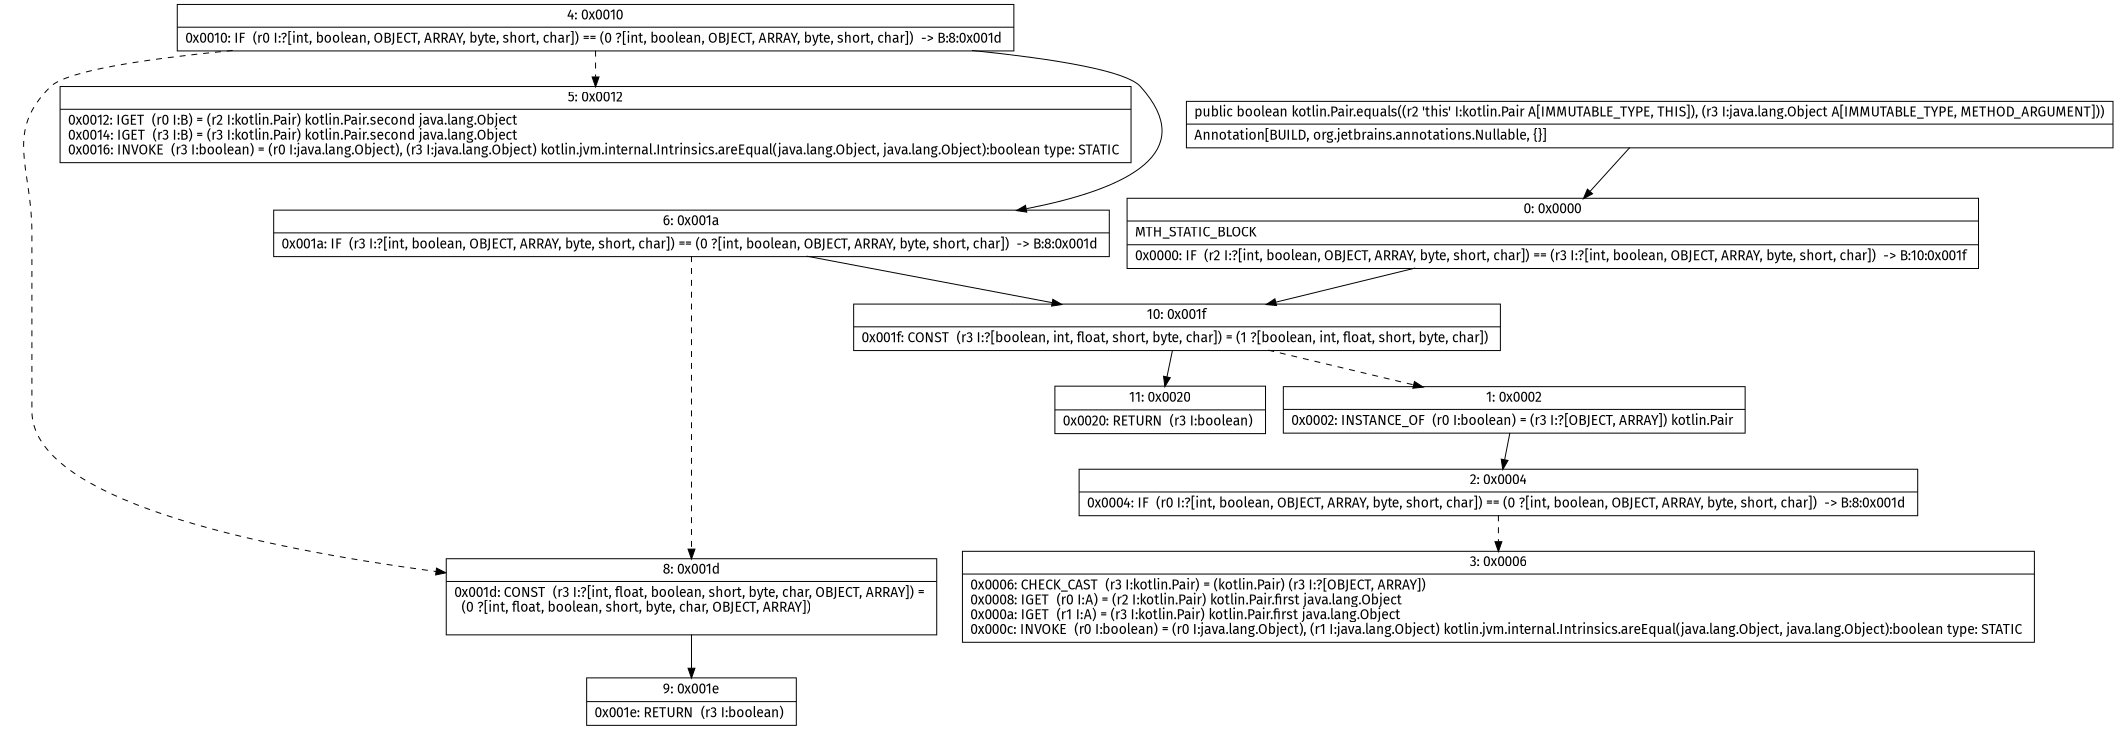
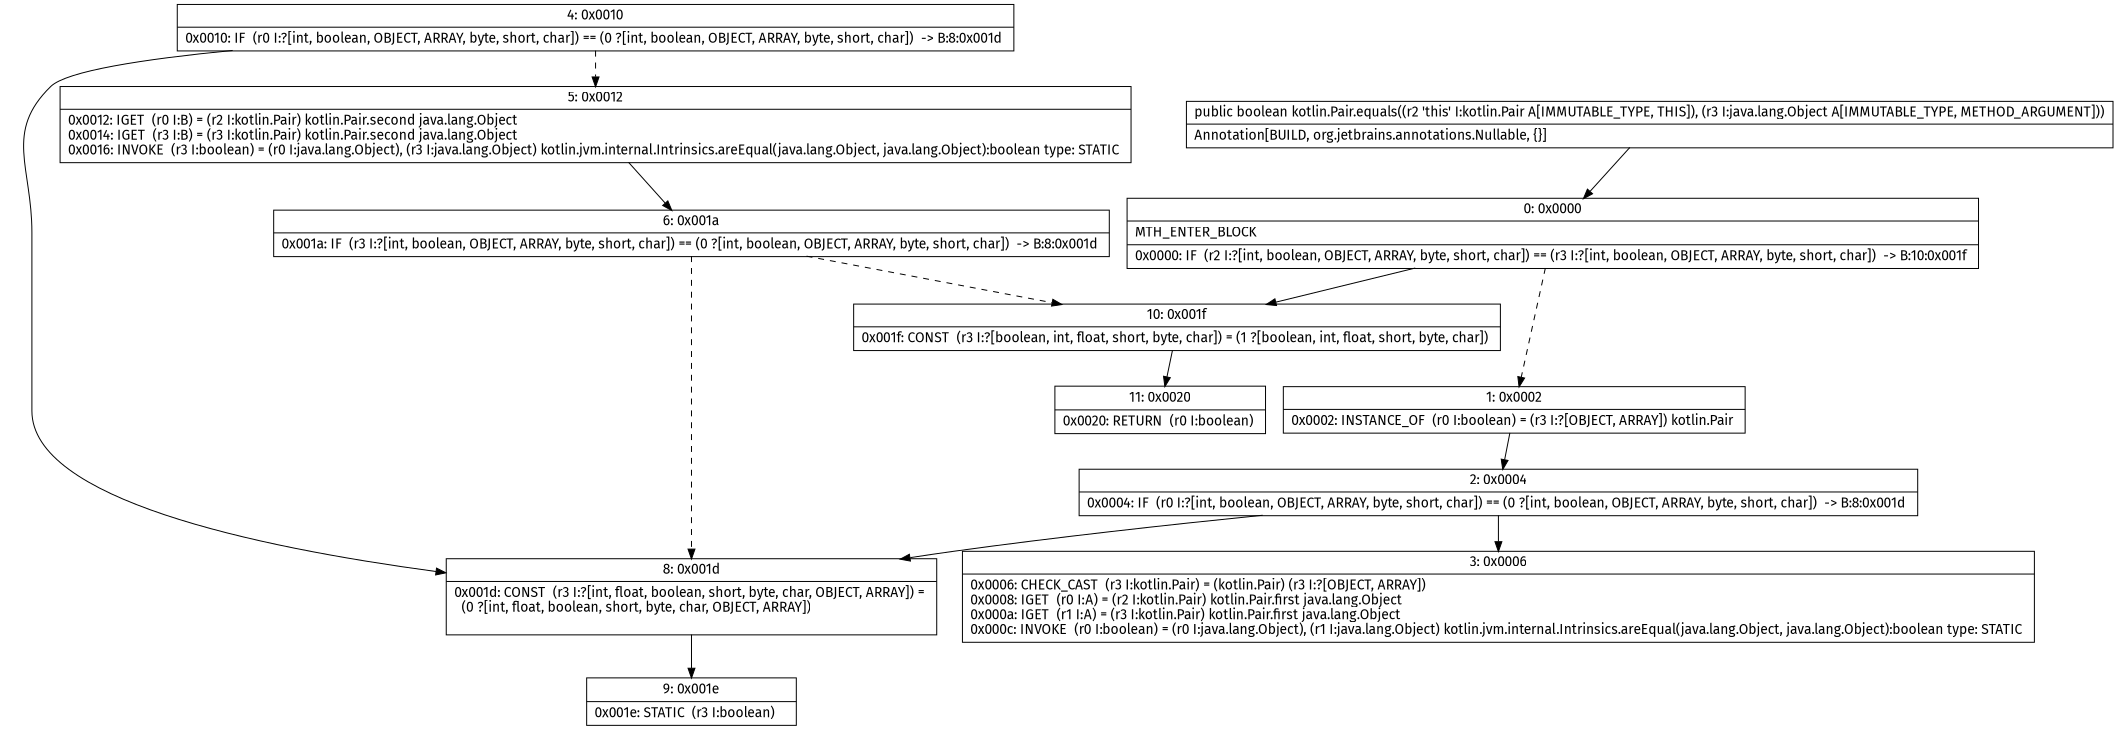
edge "4: 0x0010" -> "6: 0x001a": now "5: 0x0012" -> "6: 0x001a"
node "0: 0x0000": text "MTH_STATIC_BLOCK" -> "MTH_ENTER_BLOCK"
edge "6: 0x001a" -> "10: 0x001f": style solid -> dashed
edge "10: 0x001f" -> "1: 0x0002": now "0: 0x0000" -> "1: 0x0002"
edge "4: 0x0010" -> "8: 0x001d": style dashed -> solid
node "11: 0x0020": text "0x0020: RETURN  (r3 I:boolean)" -> "0x0020: RETURN  (r0 I:boolean)"
edge "2: 0x0004" -> "3: 0x0006": style dashed -> solid
edge "2: 0x0004" -> "8: 0x001d": added
node "9: 0x001e": text "0x001e: RETURN  (r3 I:boolean)" -> "0x001e: STATIC  (r3 I:boolean)"
